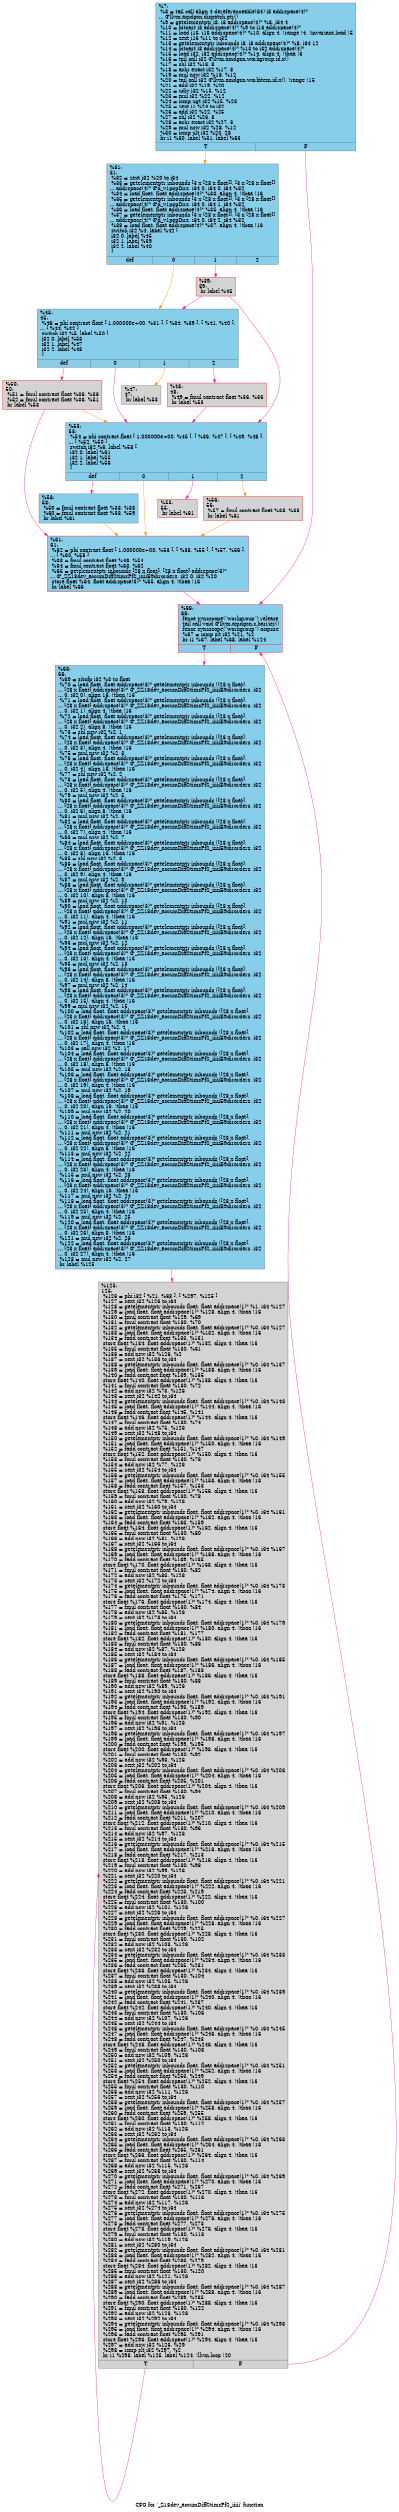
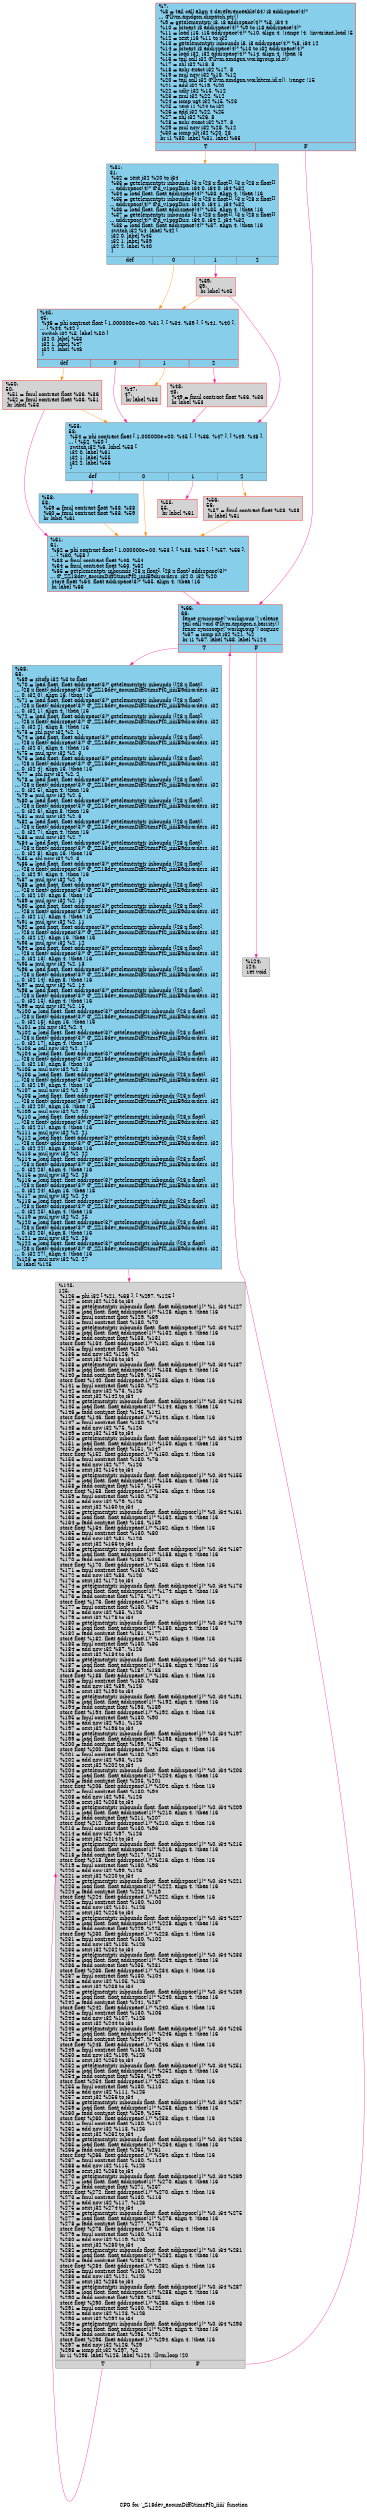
node "%7:": color gray40 -> red
edge "%39:" -> "%45:": color deeppink -> darkorange
node "%45:": color gray40 -> red
edge "%45:" -> "%50:": color deeppink -> darkorange
node "%47:": color gray40 -> red
node "%124:": added
